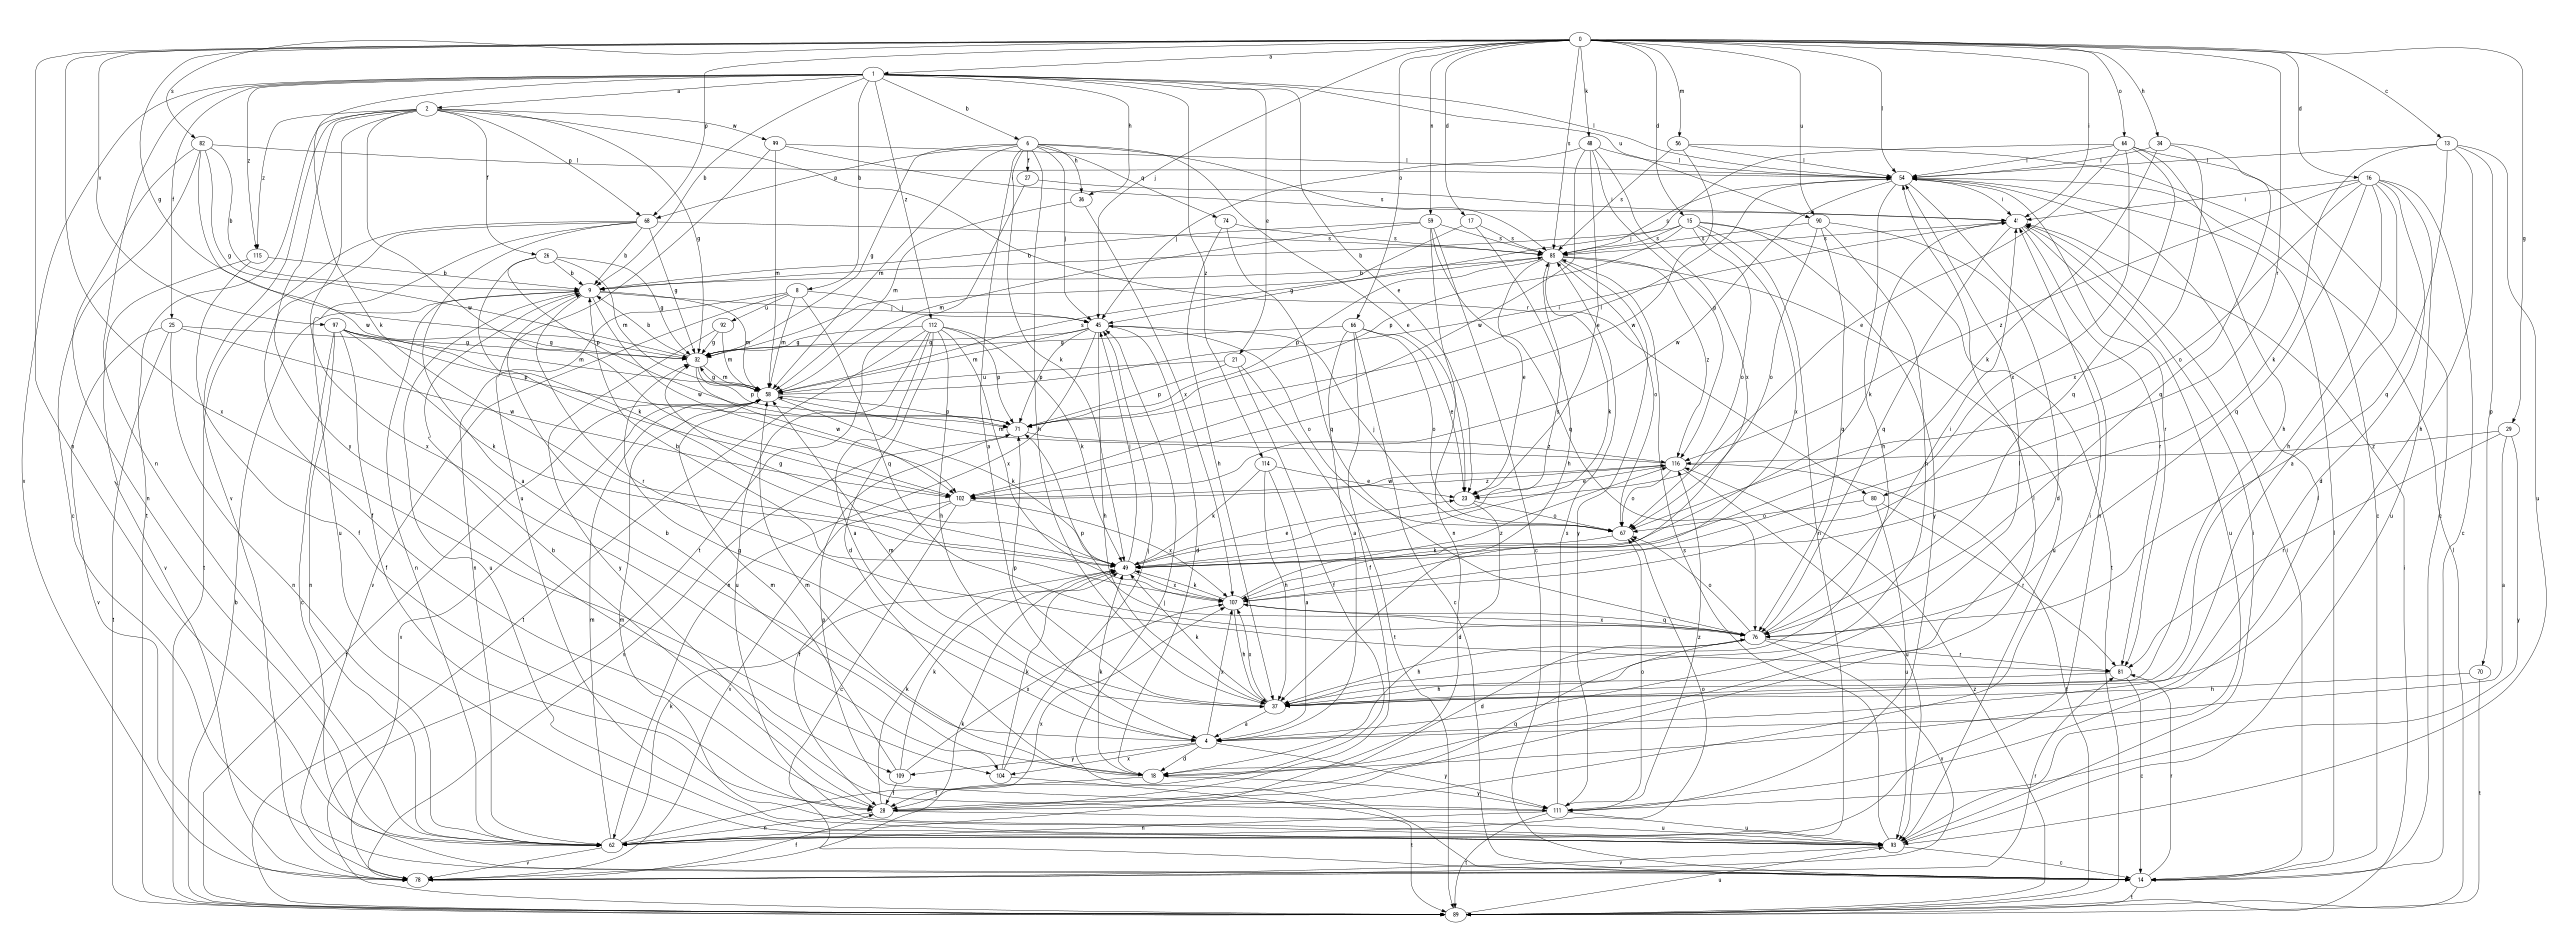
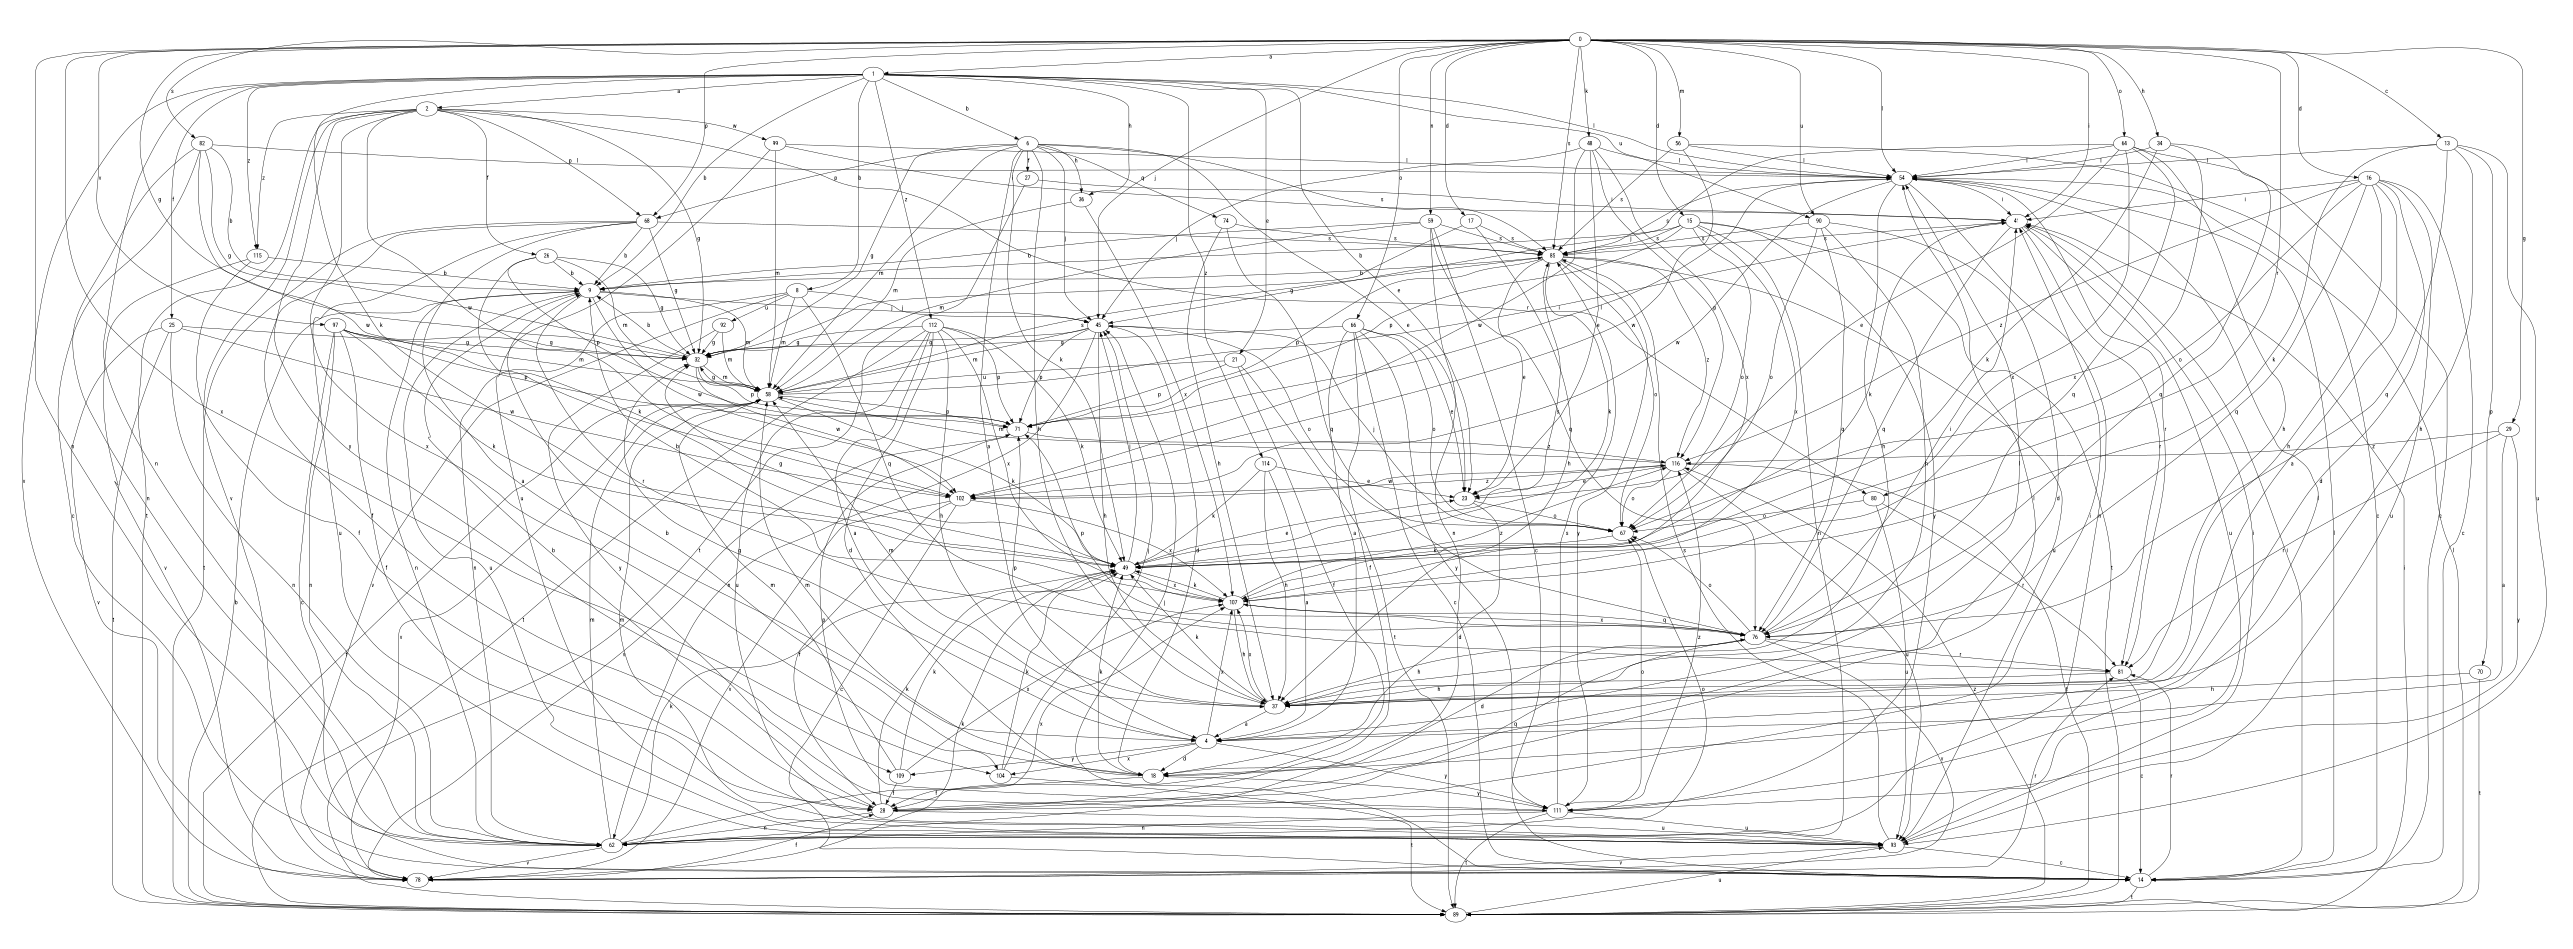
edge "66" -> "111": added, label "y"
